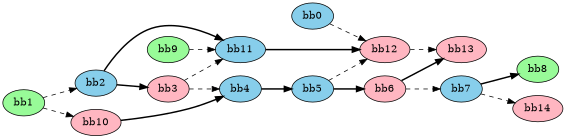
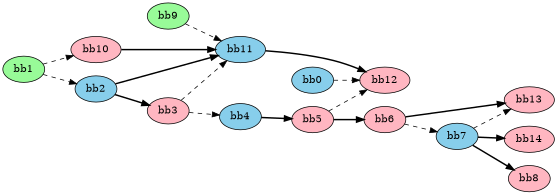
edge "bb12" -> "bb13": now "bb7" -> "bb13"
node "bb8": fillcolor palegreen -> lightpink
node "bb5": fillcolor skyblue -> lightpink
edge "bb7" -> "bb14": style dashed -> bold
edge "bb10" -> "bb4": now "bb10" -> "bb11"
